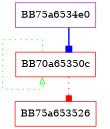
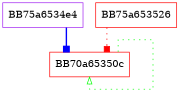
node "BB75a6534e0": label "BB75a6534e0" -> "BB75a6534e4"
edge "BB70a65350c" -> "BB75a653526": reversed
